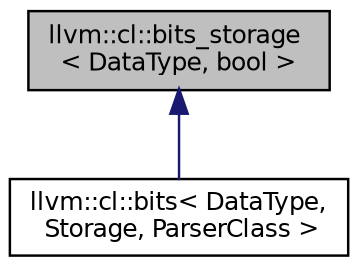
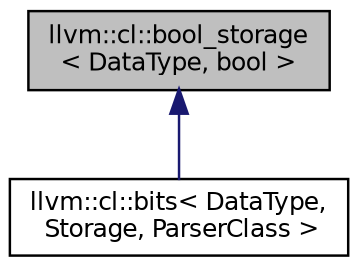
node "llvm::cl::bits_storage < DataType, bool >": label "llvm::cl::bits_storage < DataType, bool >" -> "llvm::cl::bool_storage < DataType, bool >"
